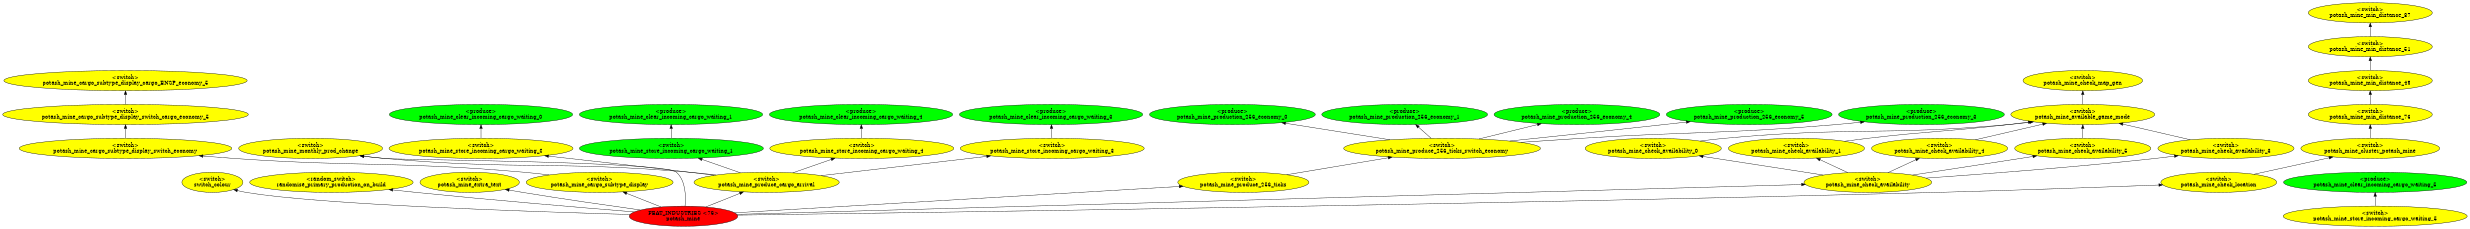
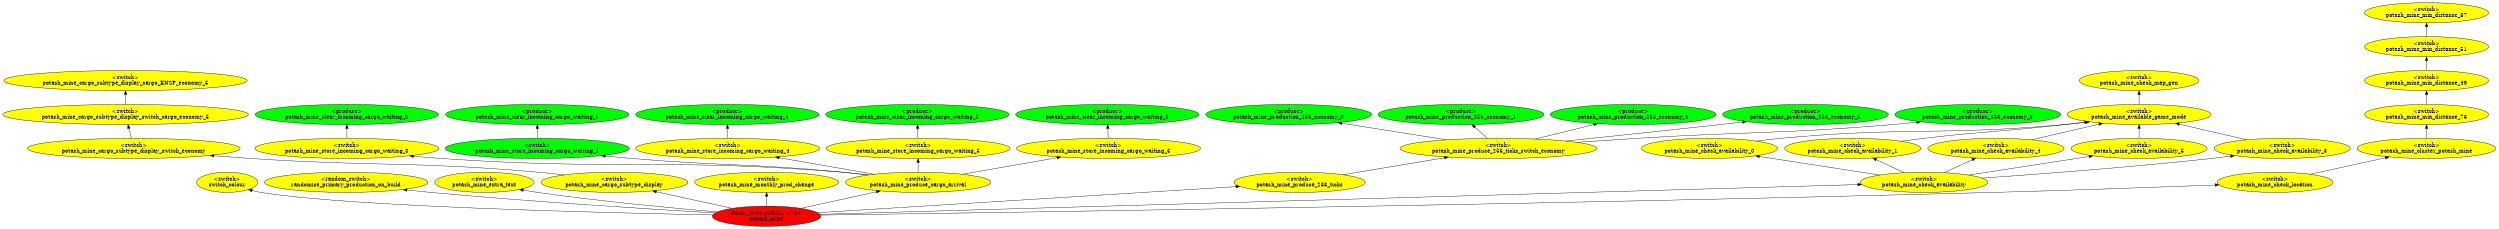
edge "<switch> potash_mine_produce_cargo_arrival" -> "<switch> potash_mine_monthly_prod_change": now "<switch> potash_mine_produce_cargo_arrival" -> "<switch> potash_mine_store_incoming_cargo_waiting_5"
